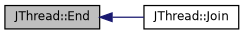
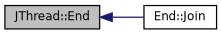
node "JThread::Join": label "JThread::Join" -> "End::Join"
